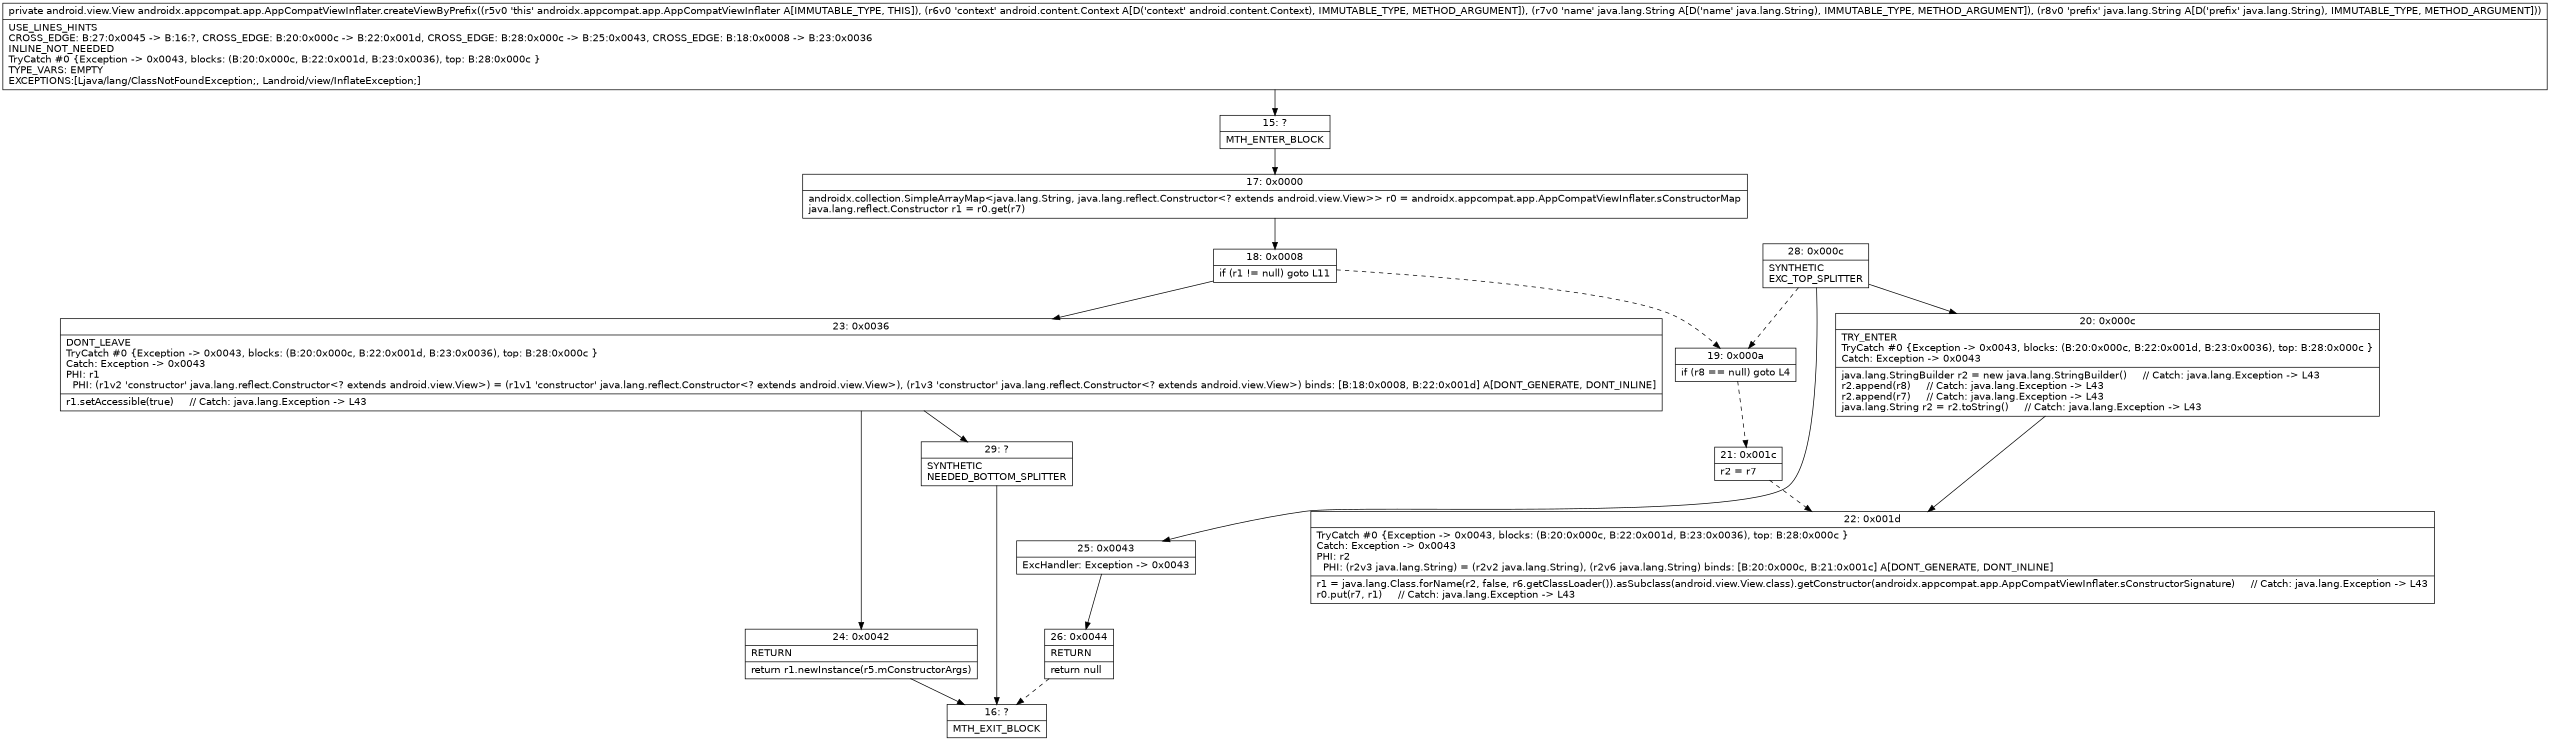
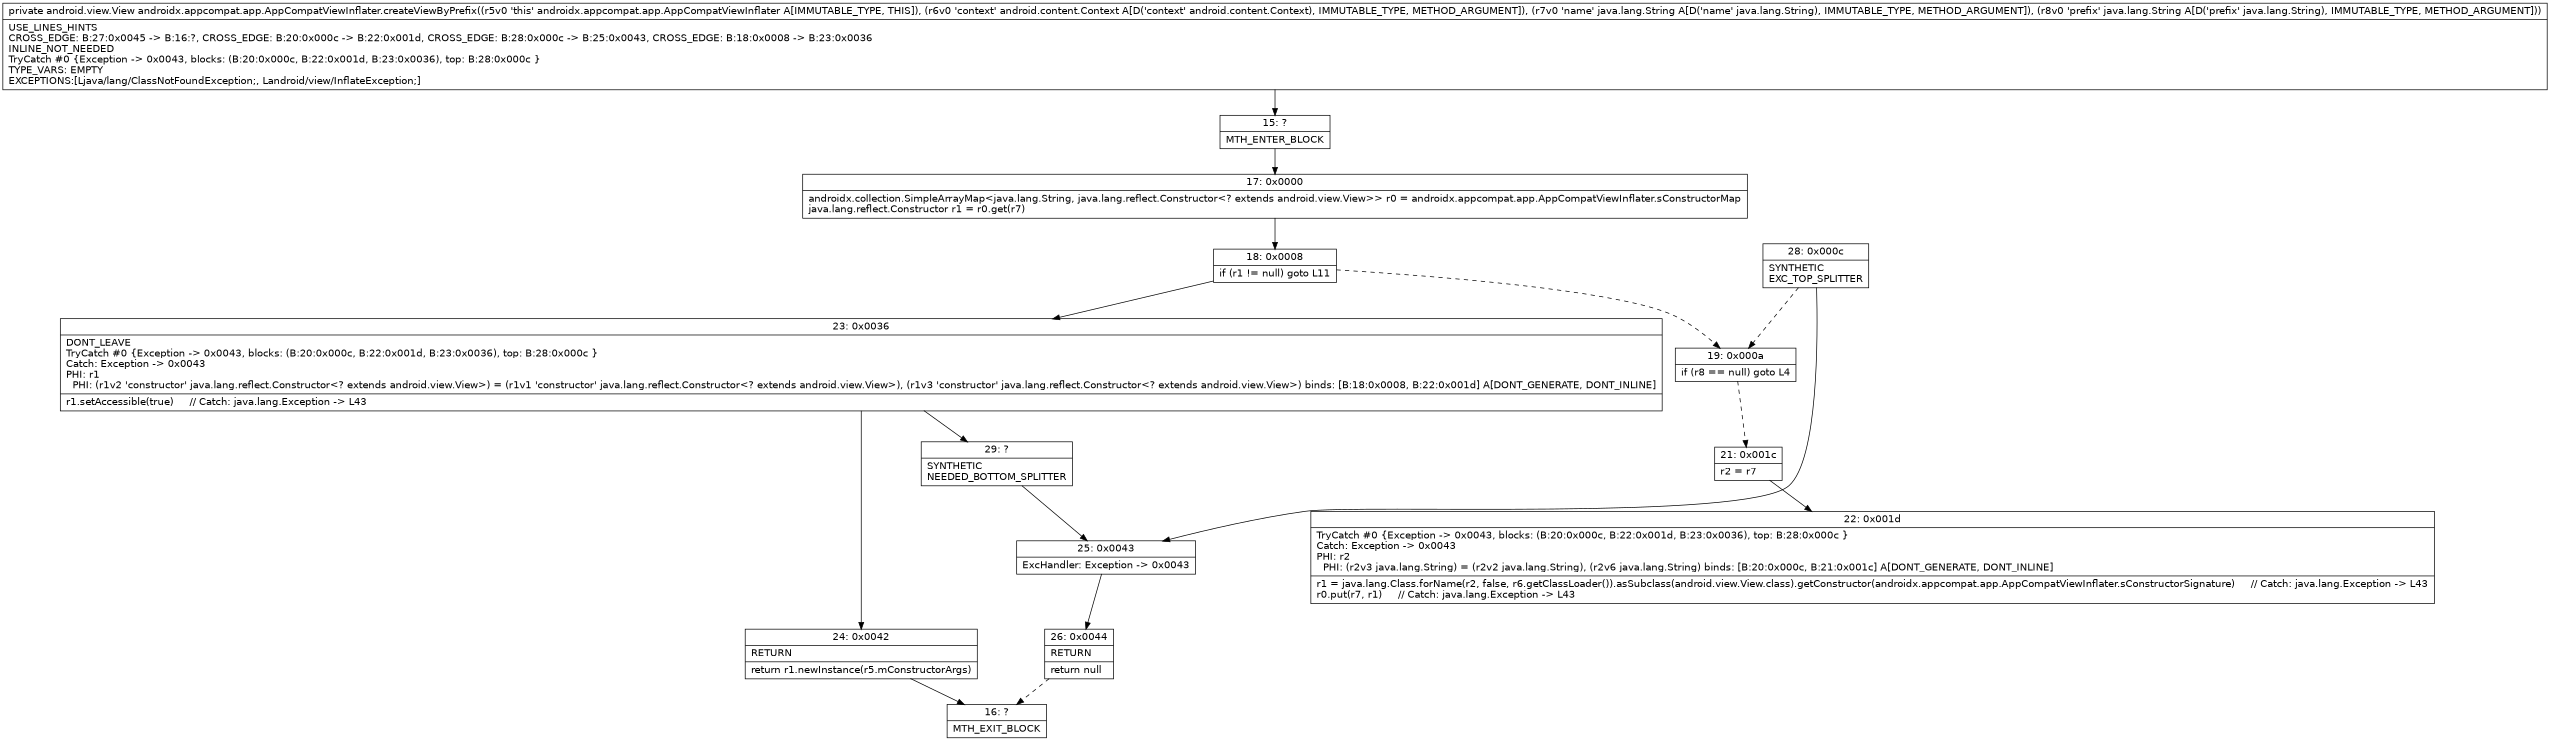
node "20: 0x000c": removed
edge "21: 0x001c" -> "22: 0x001d": style dashed -> solid
edge "29: ?" -> "16: ?": now "29: ?" -> "25: 0x0043"
